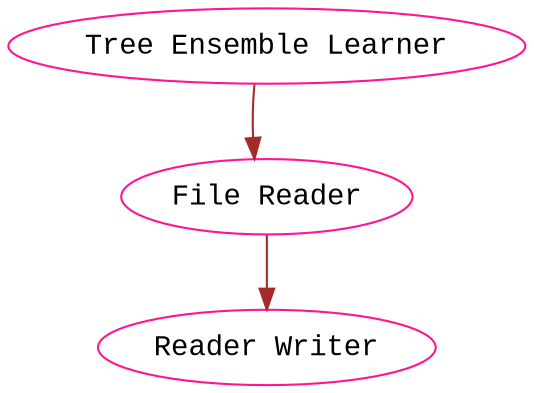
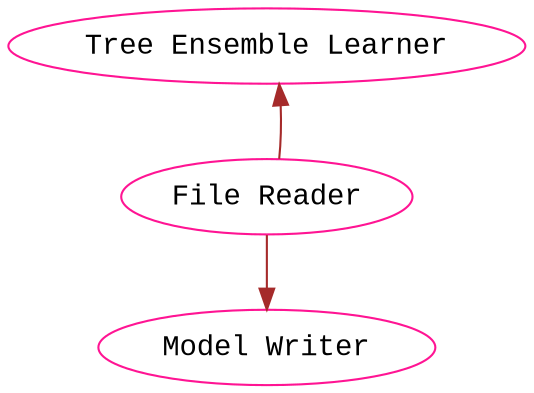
edge "Tree Ensemble Learner" -> "File Reader": reversed
node "Reader Writer": label "Reader Writer" -> "Model Writer"
